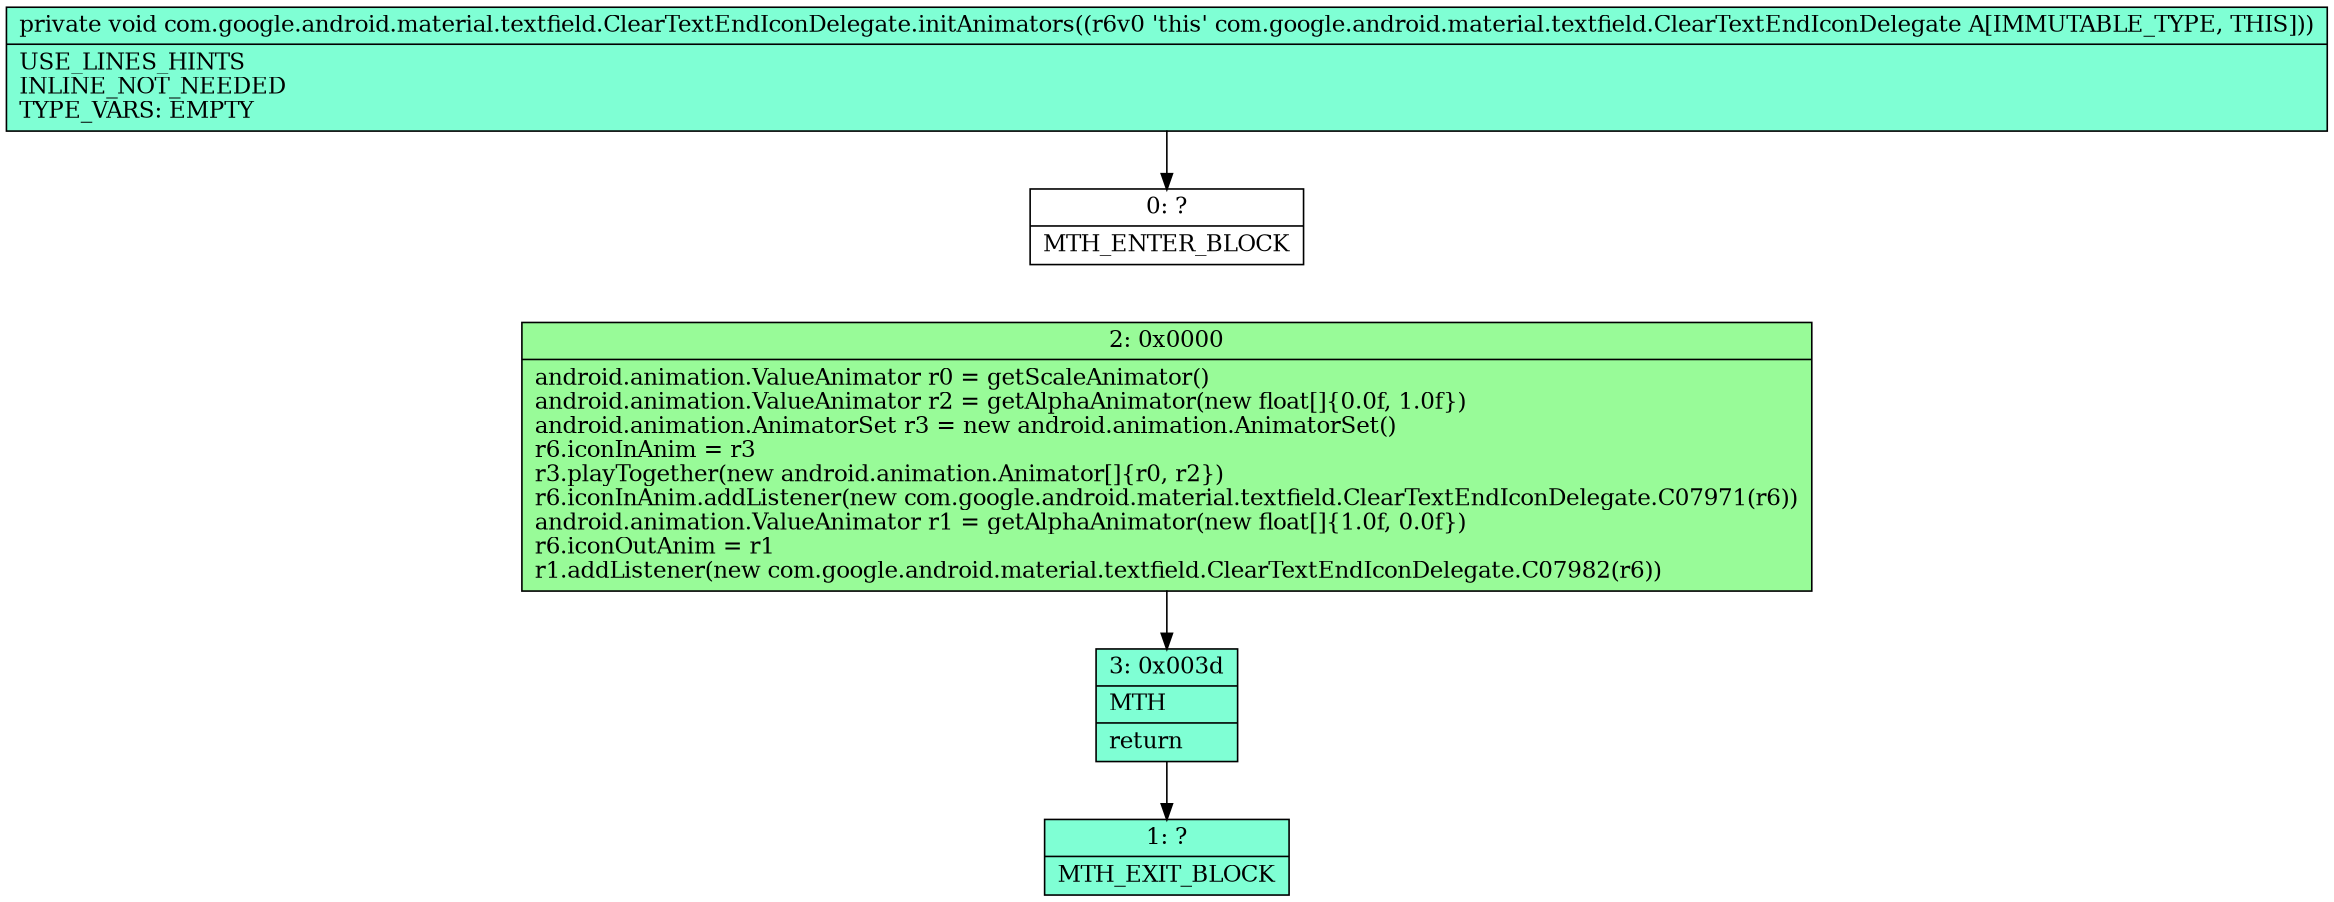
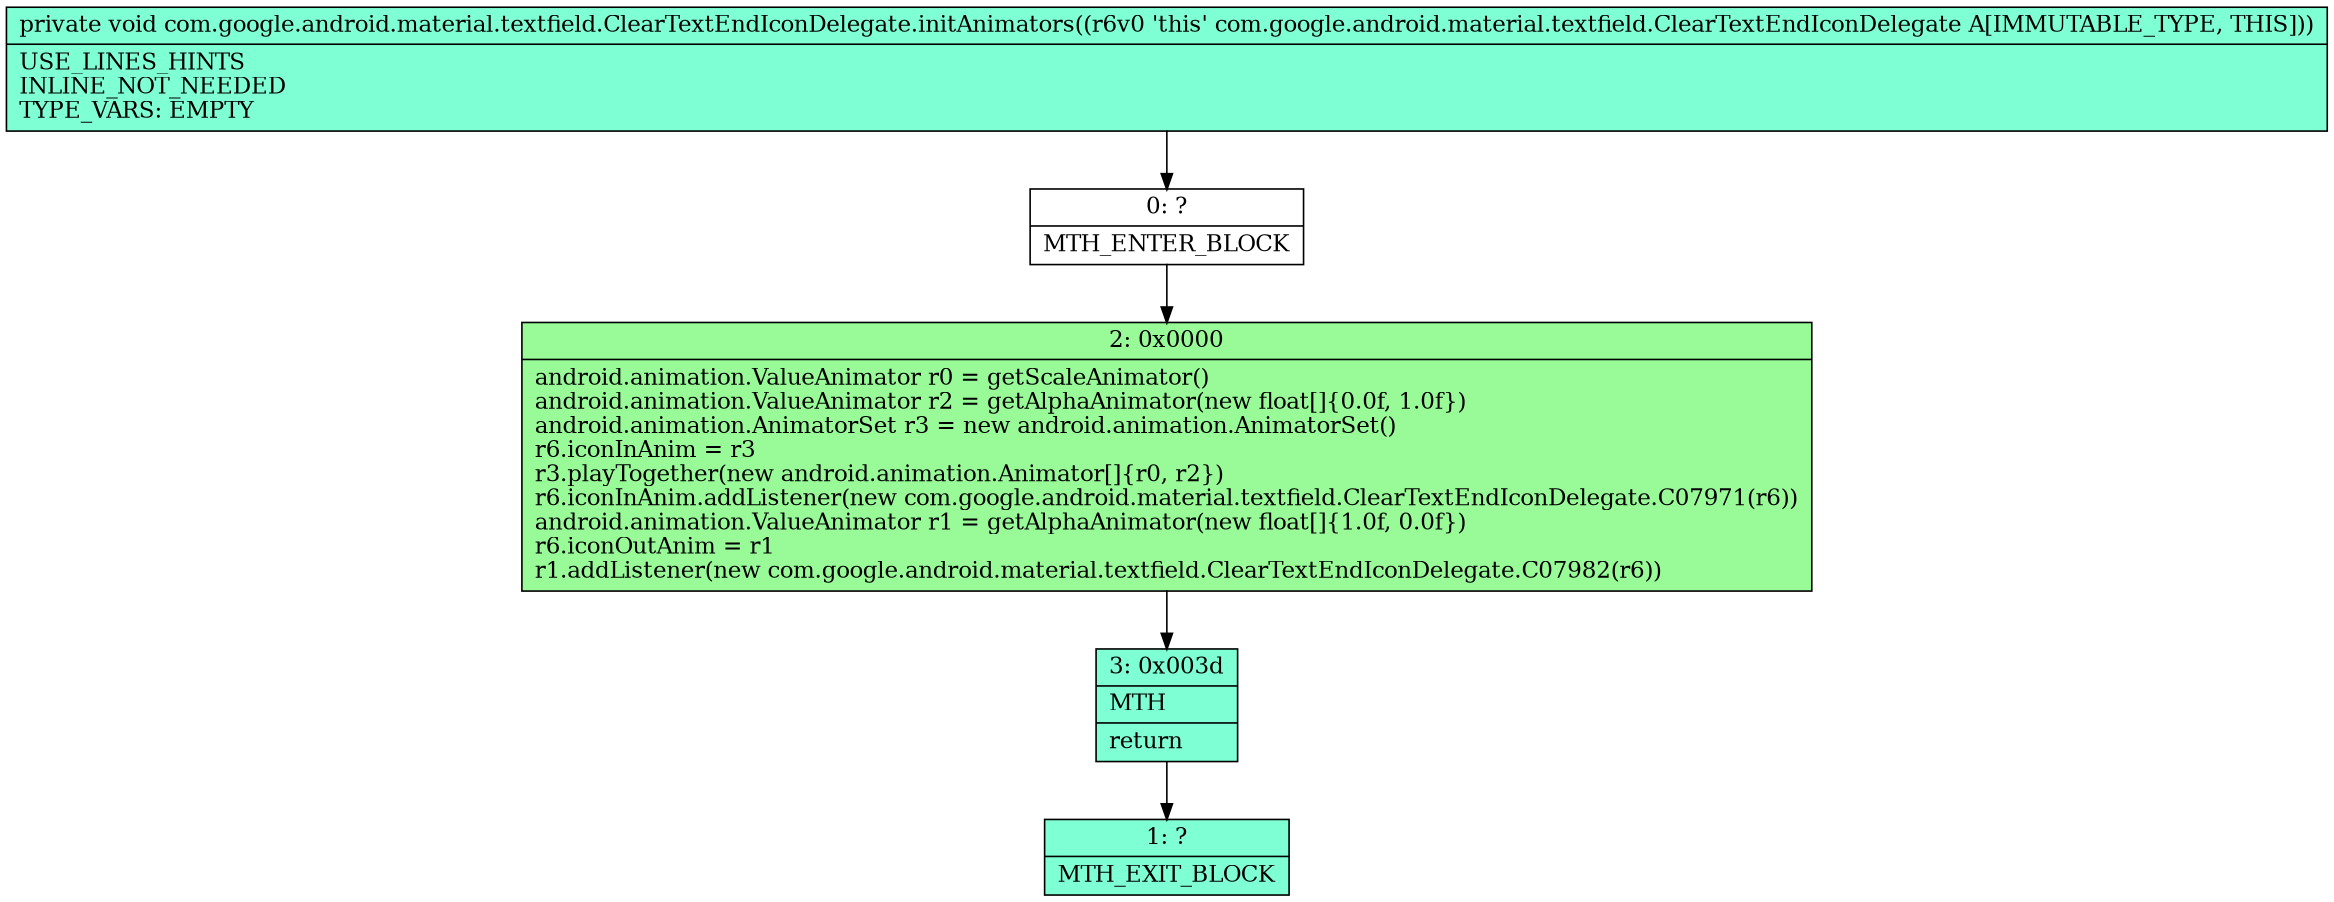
edge "0: ?" -> "2: 0x0000": added
